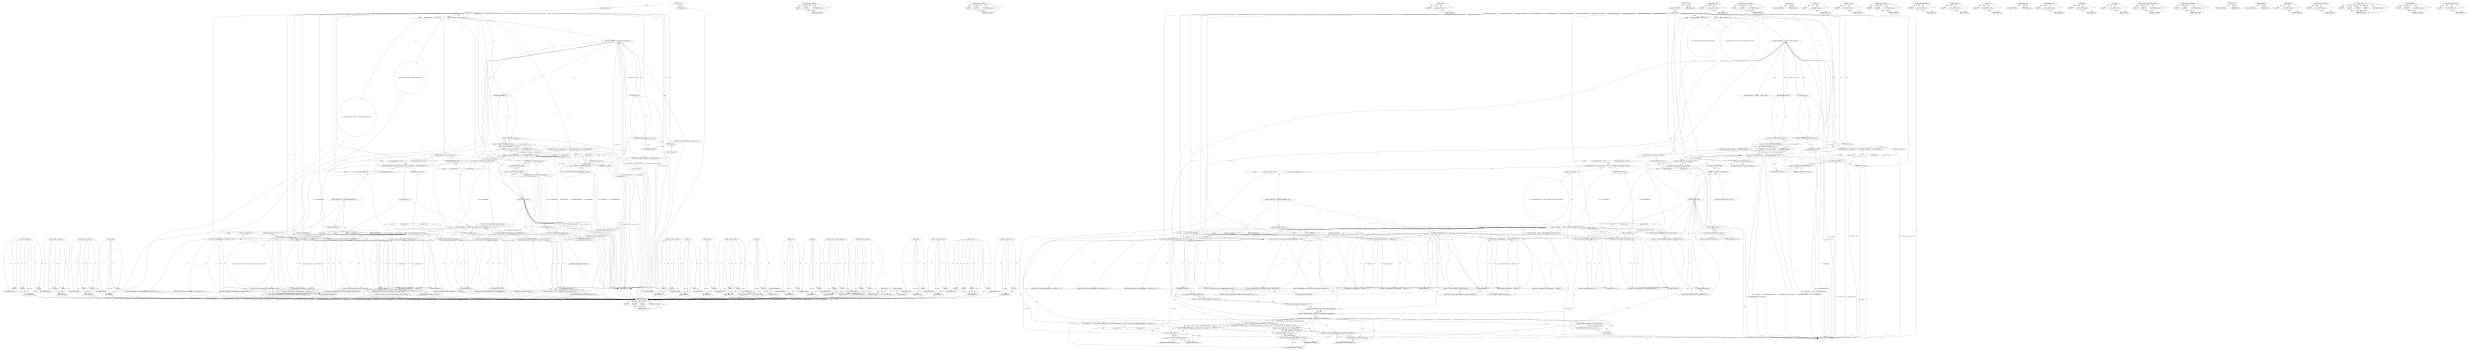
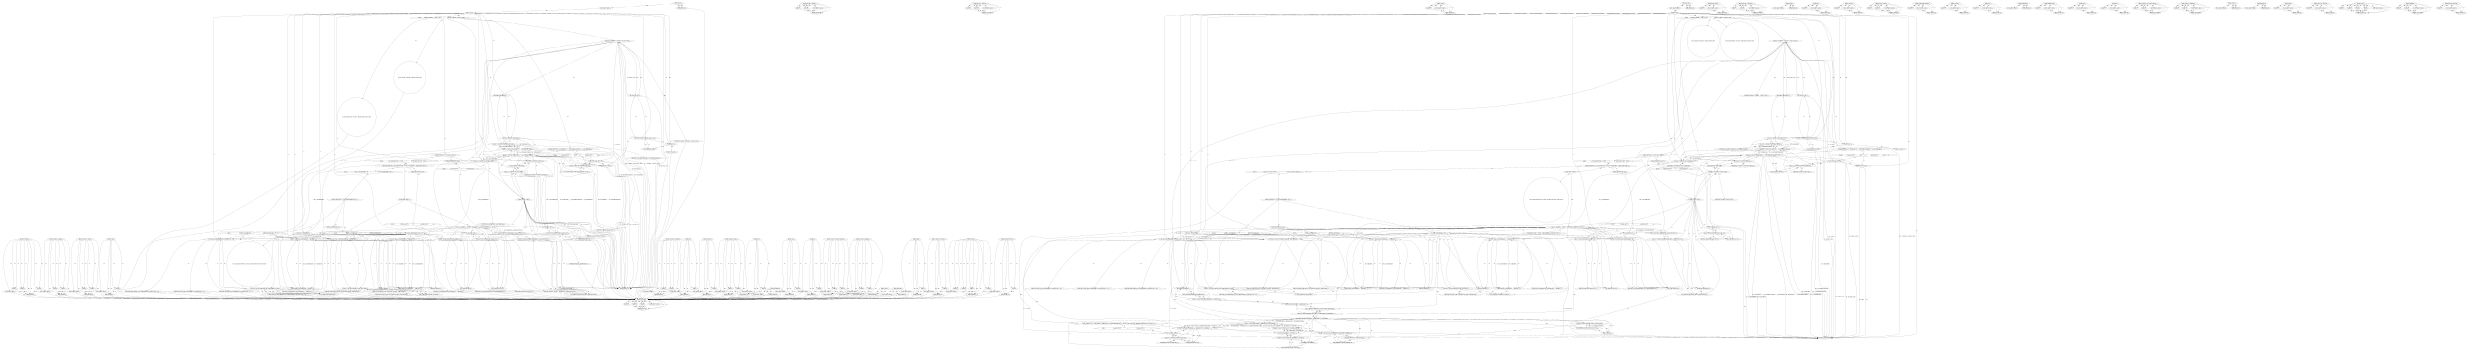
edge "(<operator>.indirectFieldAccess,mediaElement()->currentSrc)" -> "(currentSrc,mediaElement()->currentSrc())": label "DDG: m_processLock" -> "CFG: "
